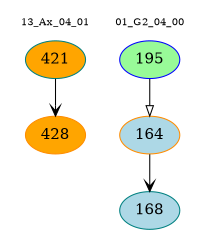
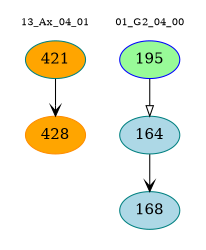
node "164": color darkorange -> teal
